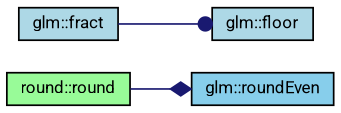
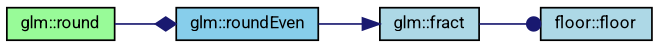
node "glm::floor": label "glm::floor" -> "floor::floor"
edge "glm::roundEven" -> "glm::fract": added
node "round::round": label "round::round" -> "glm::round"
